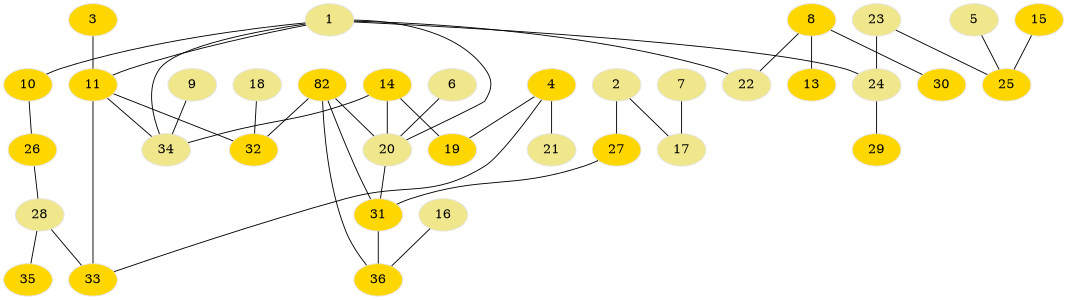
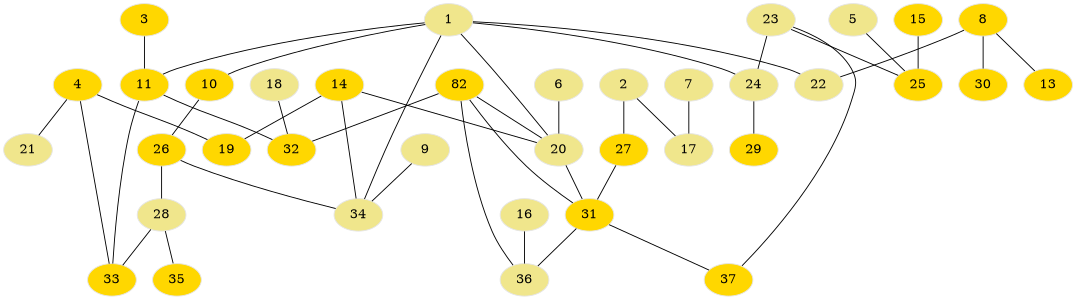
edge "11" -- "34": now "26" -- "34"
node "36": fillcolor gold -> khaki
node "37": added
